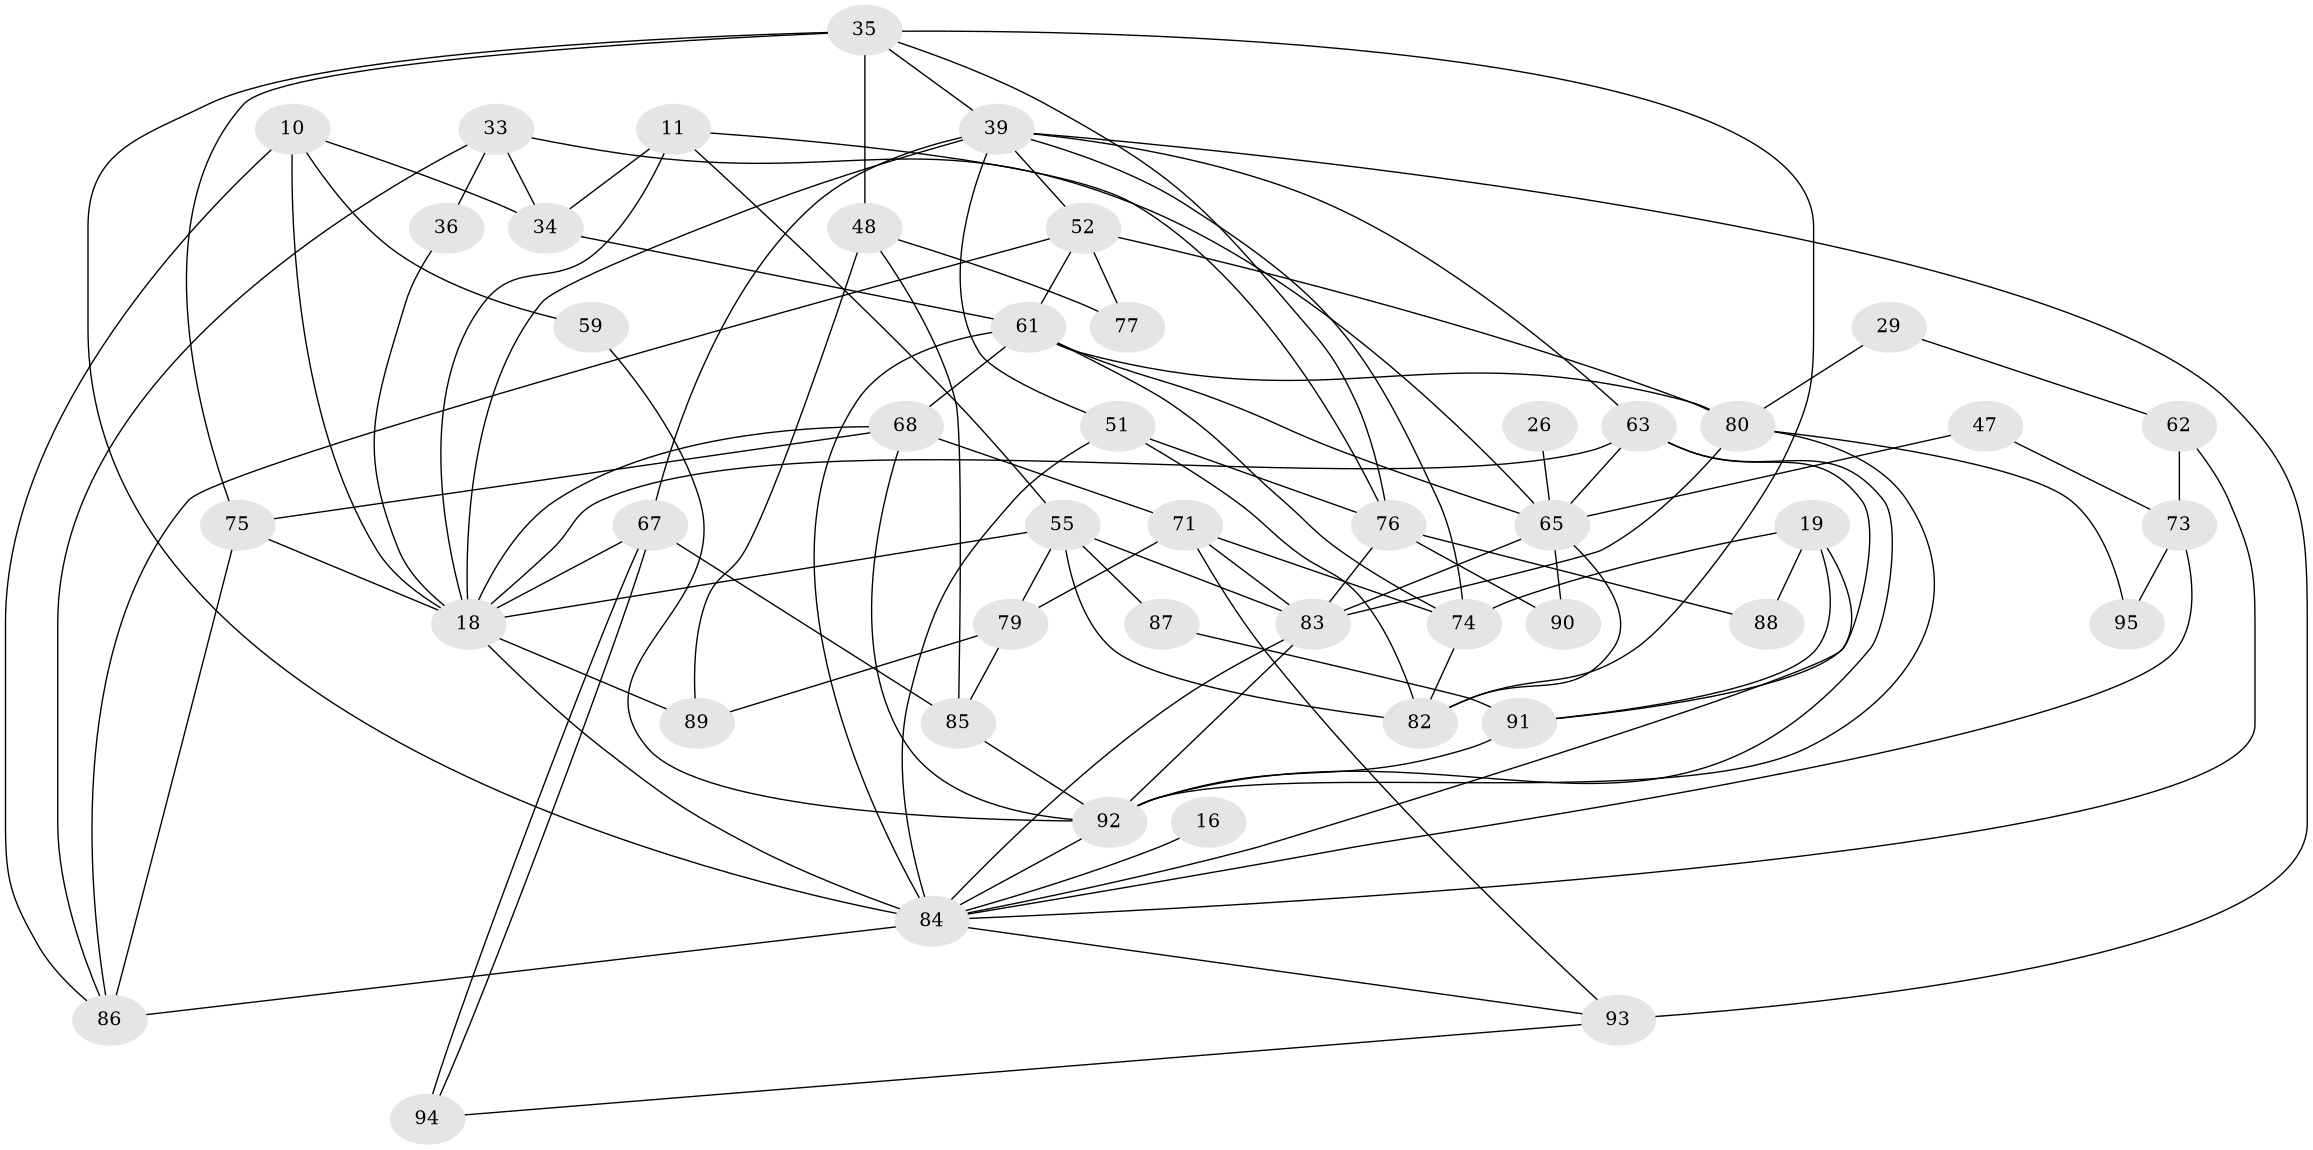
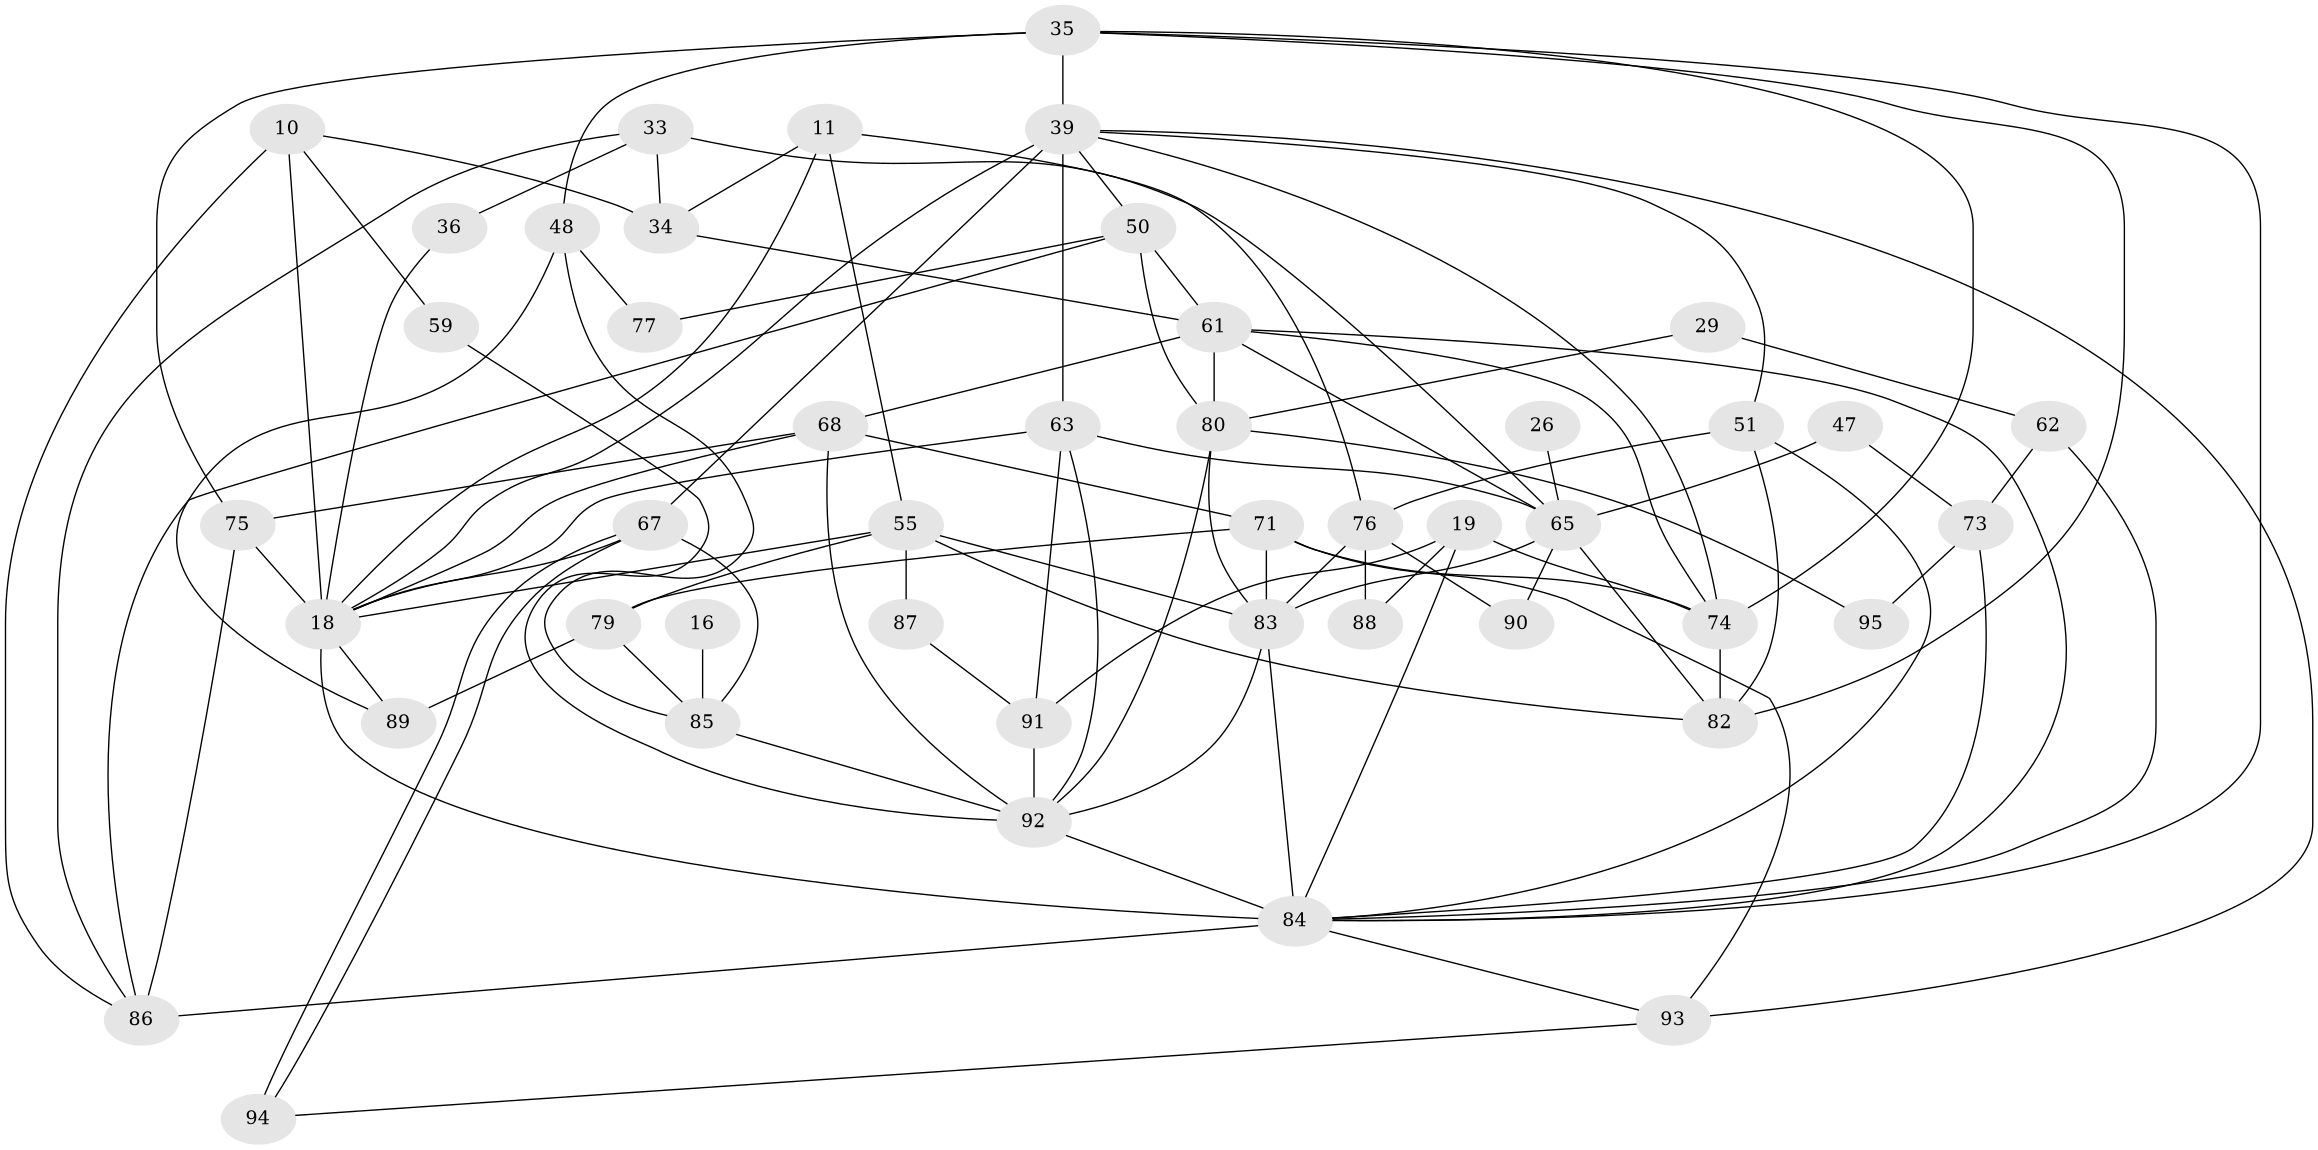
edge "35" -- "76": now "35" -- "74"
node "52": label "52" -> "50"
edge "16" -- "84": now "16" -- "85"
